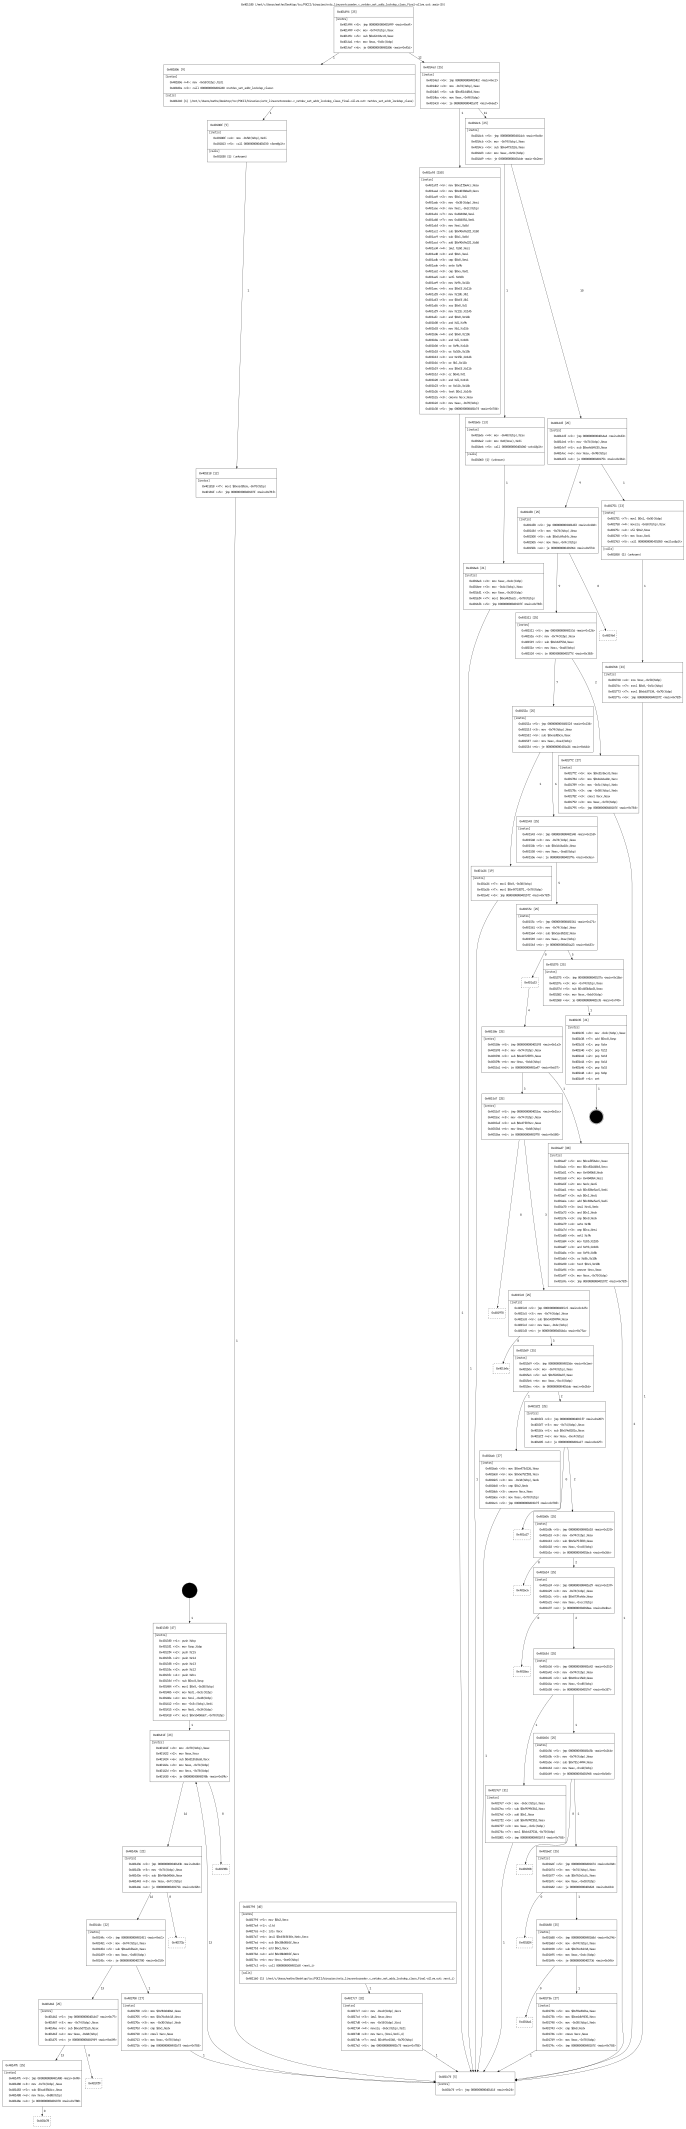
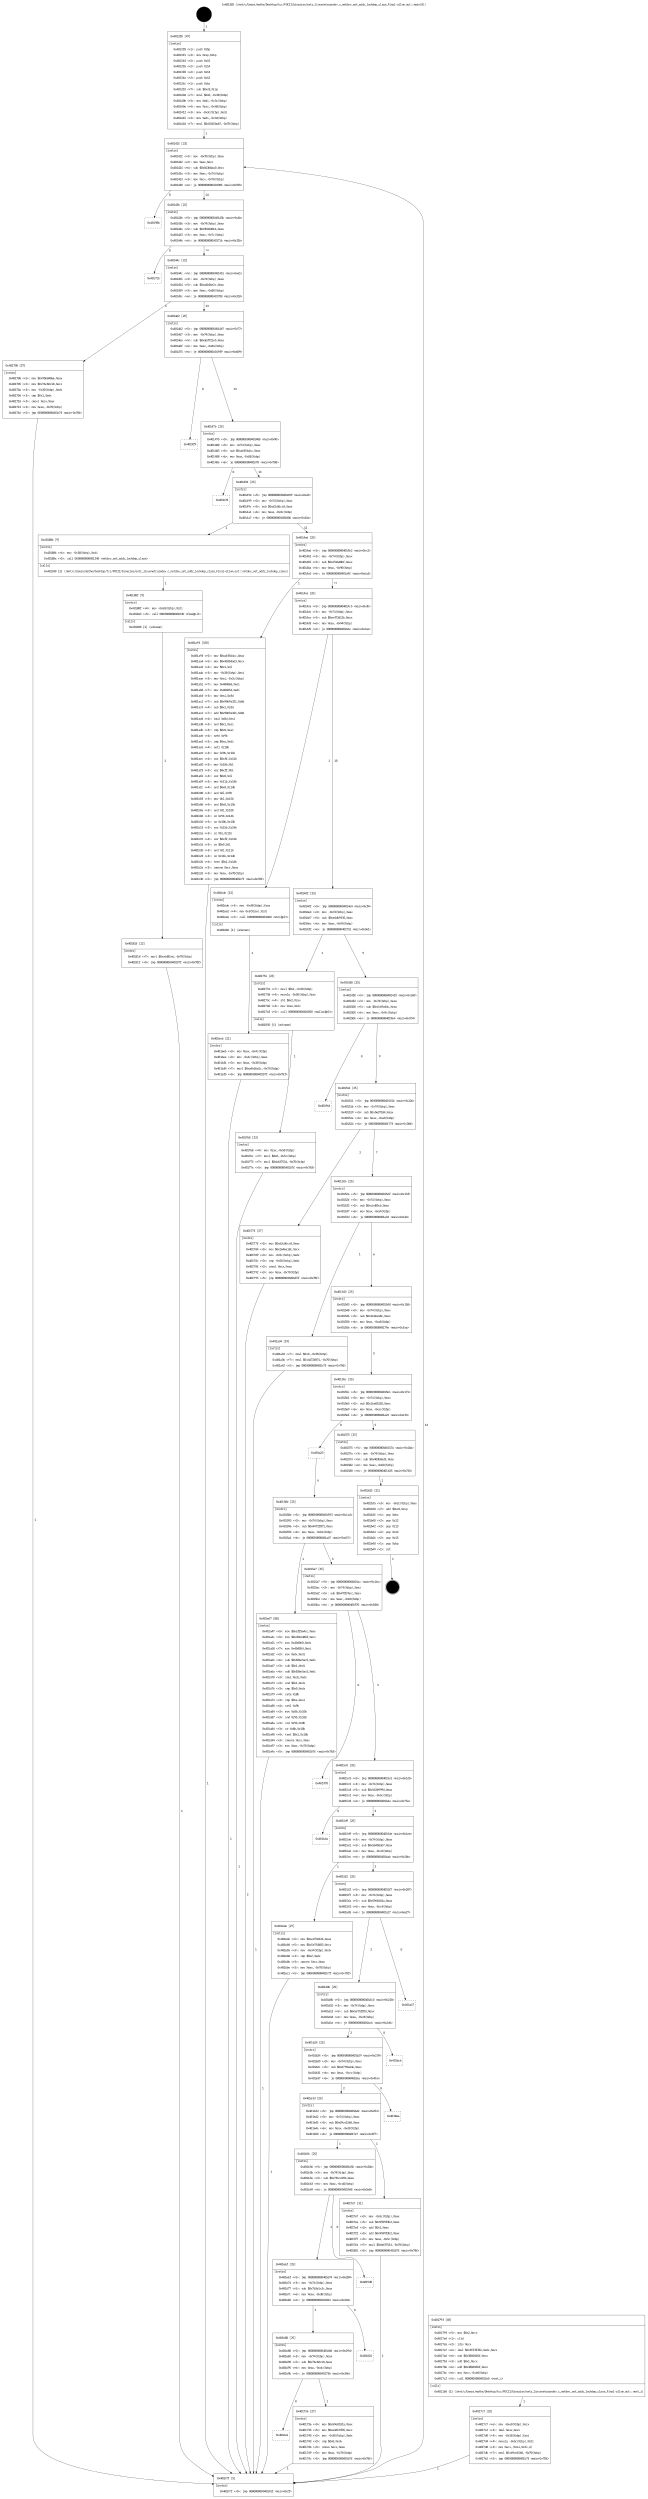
edge "0x40147b [25]" -> "0x401494 [25]": added, label "13"
